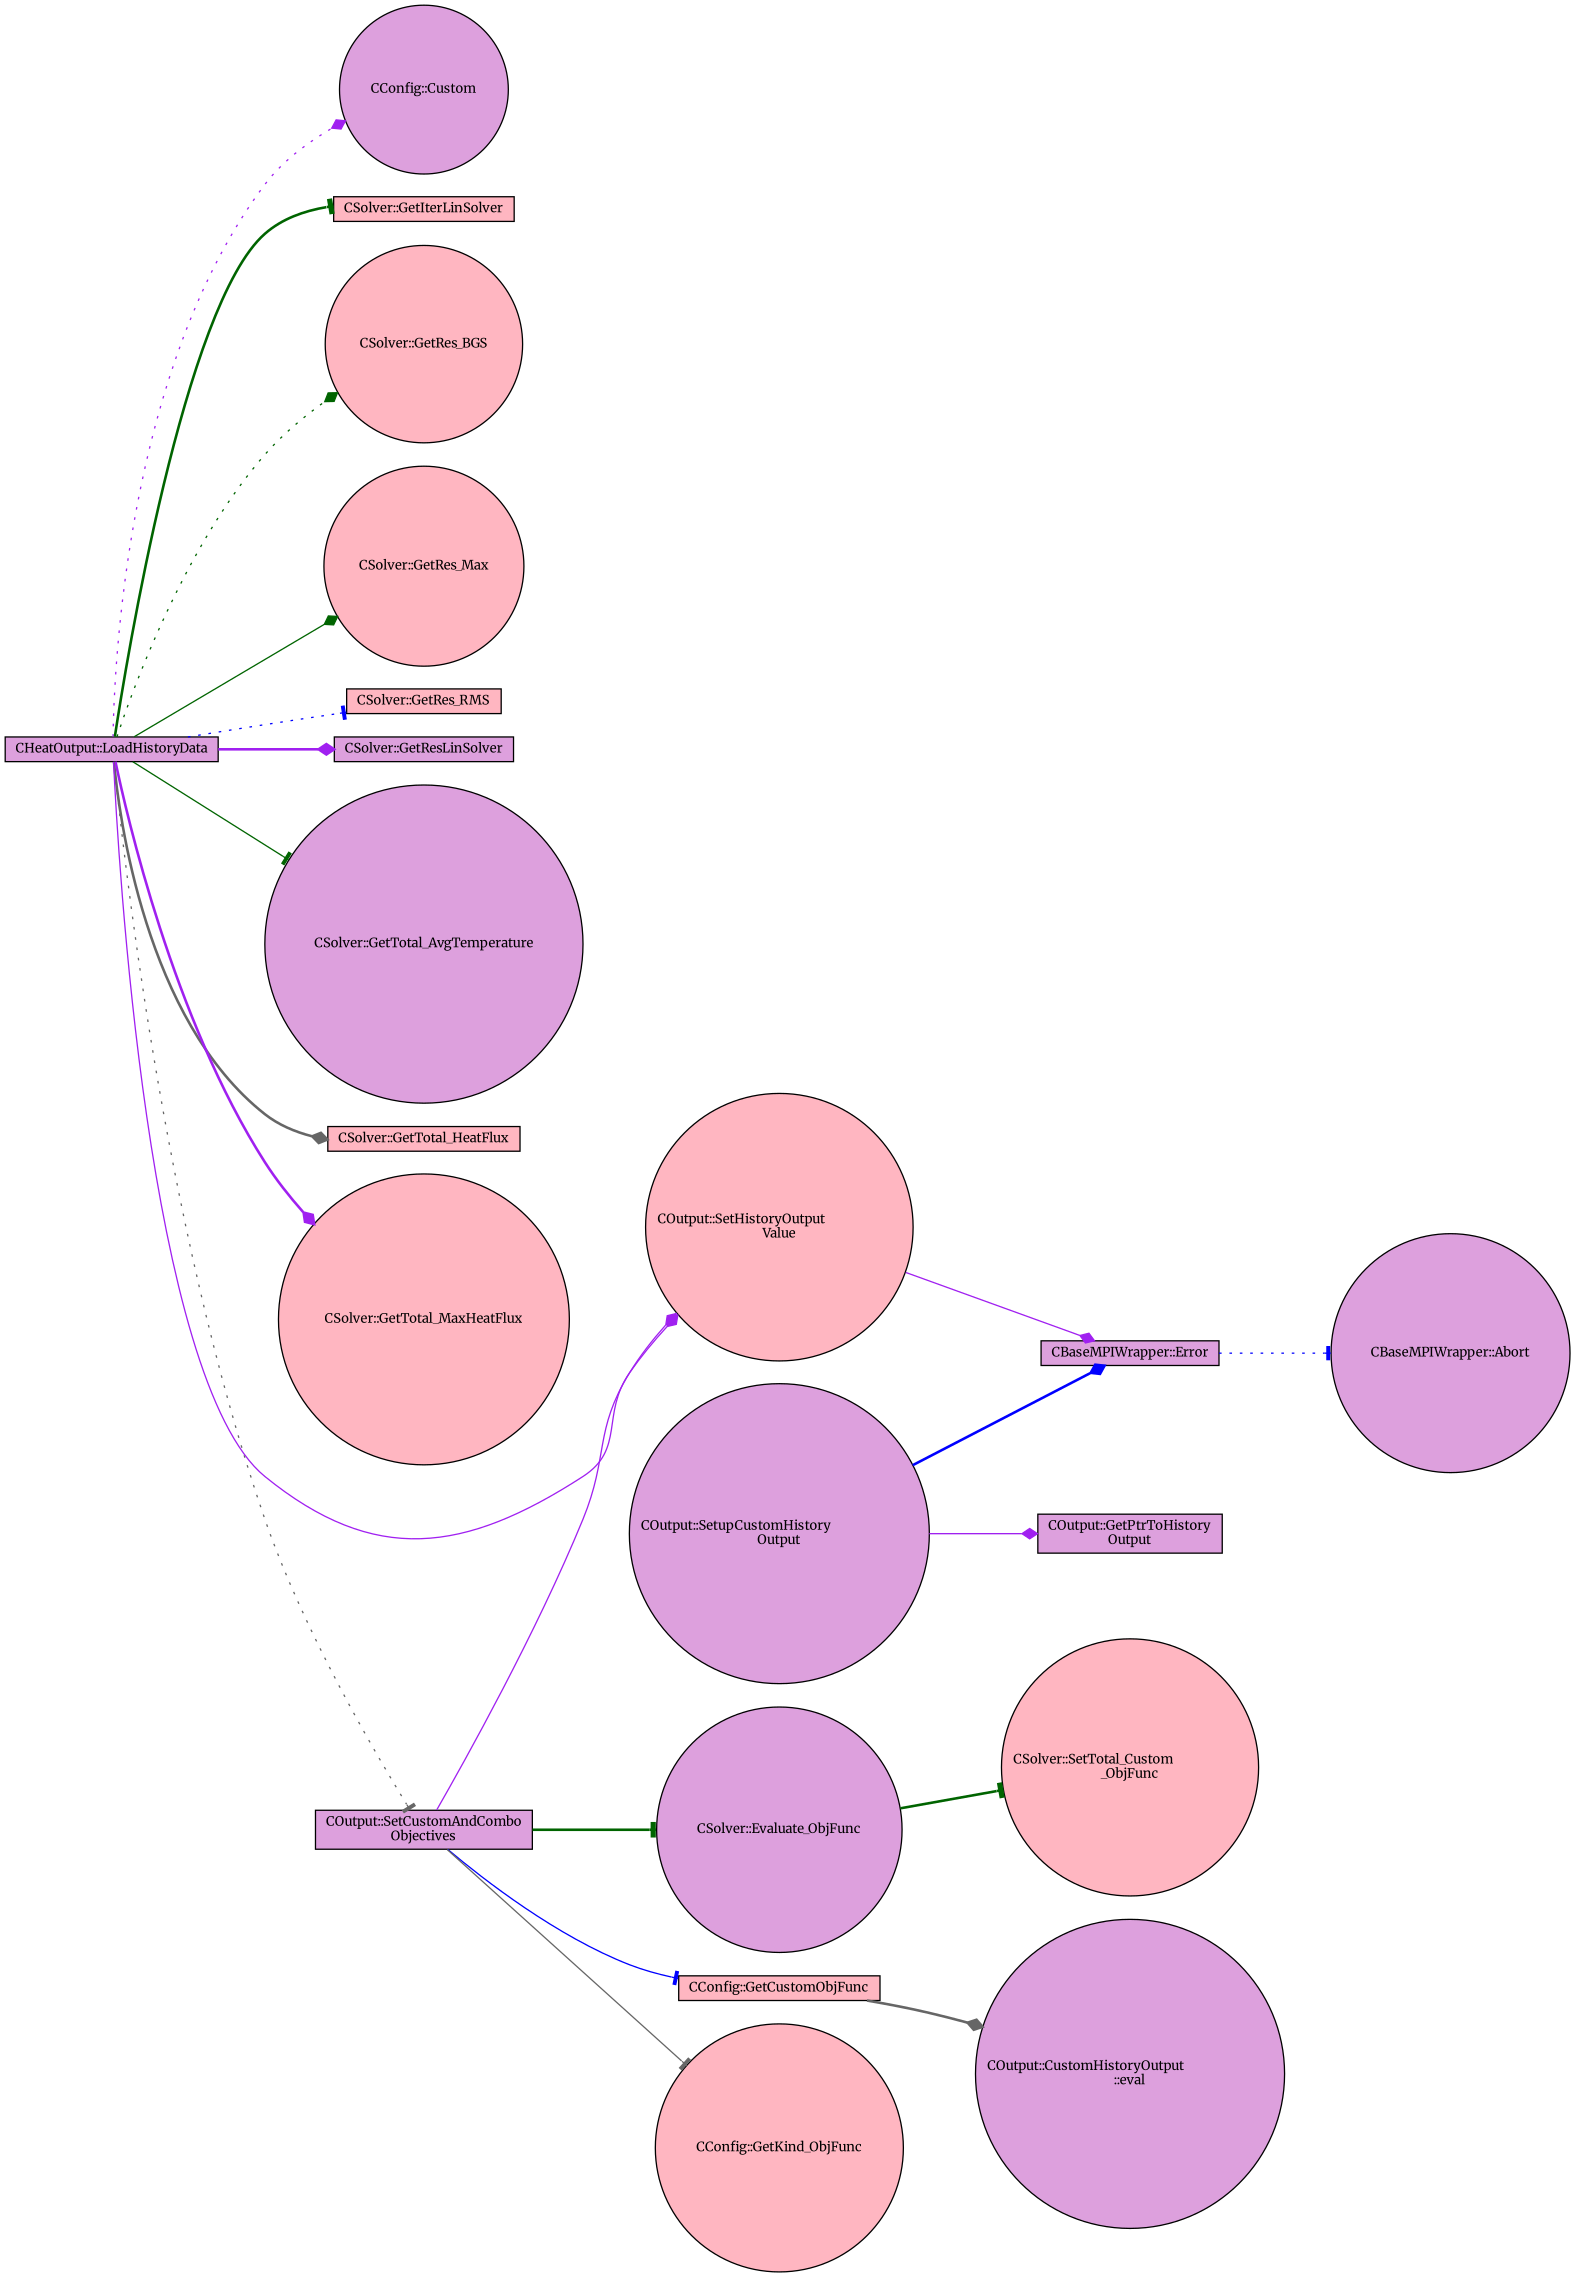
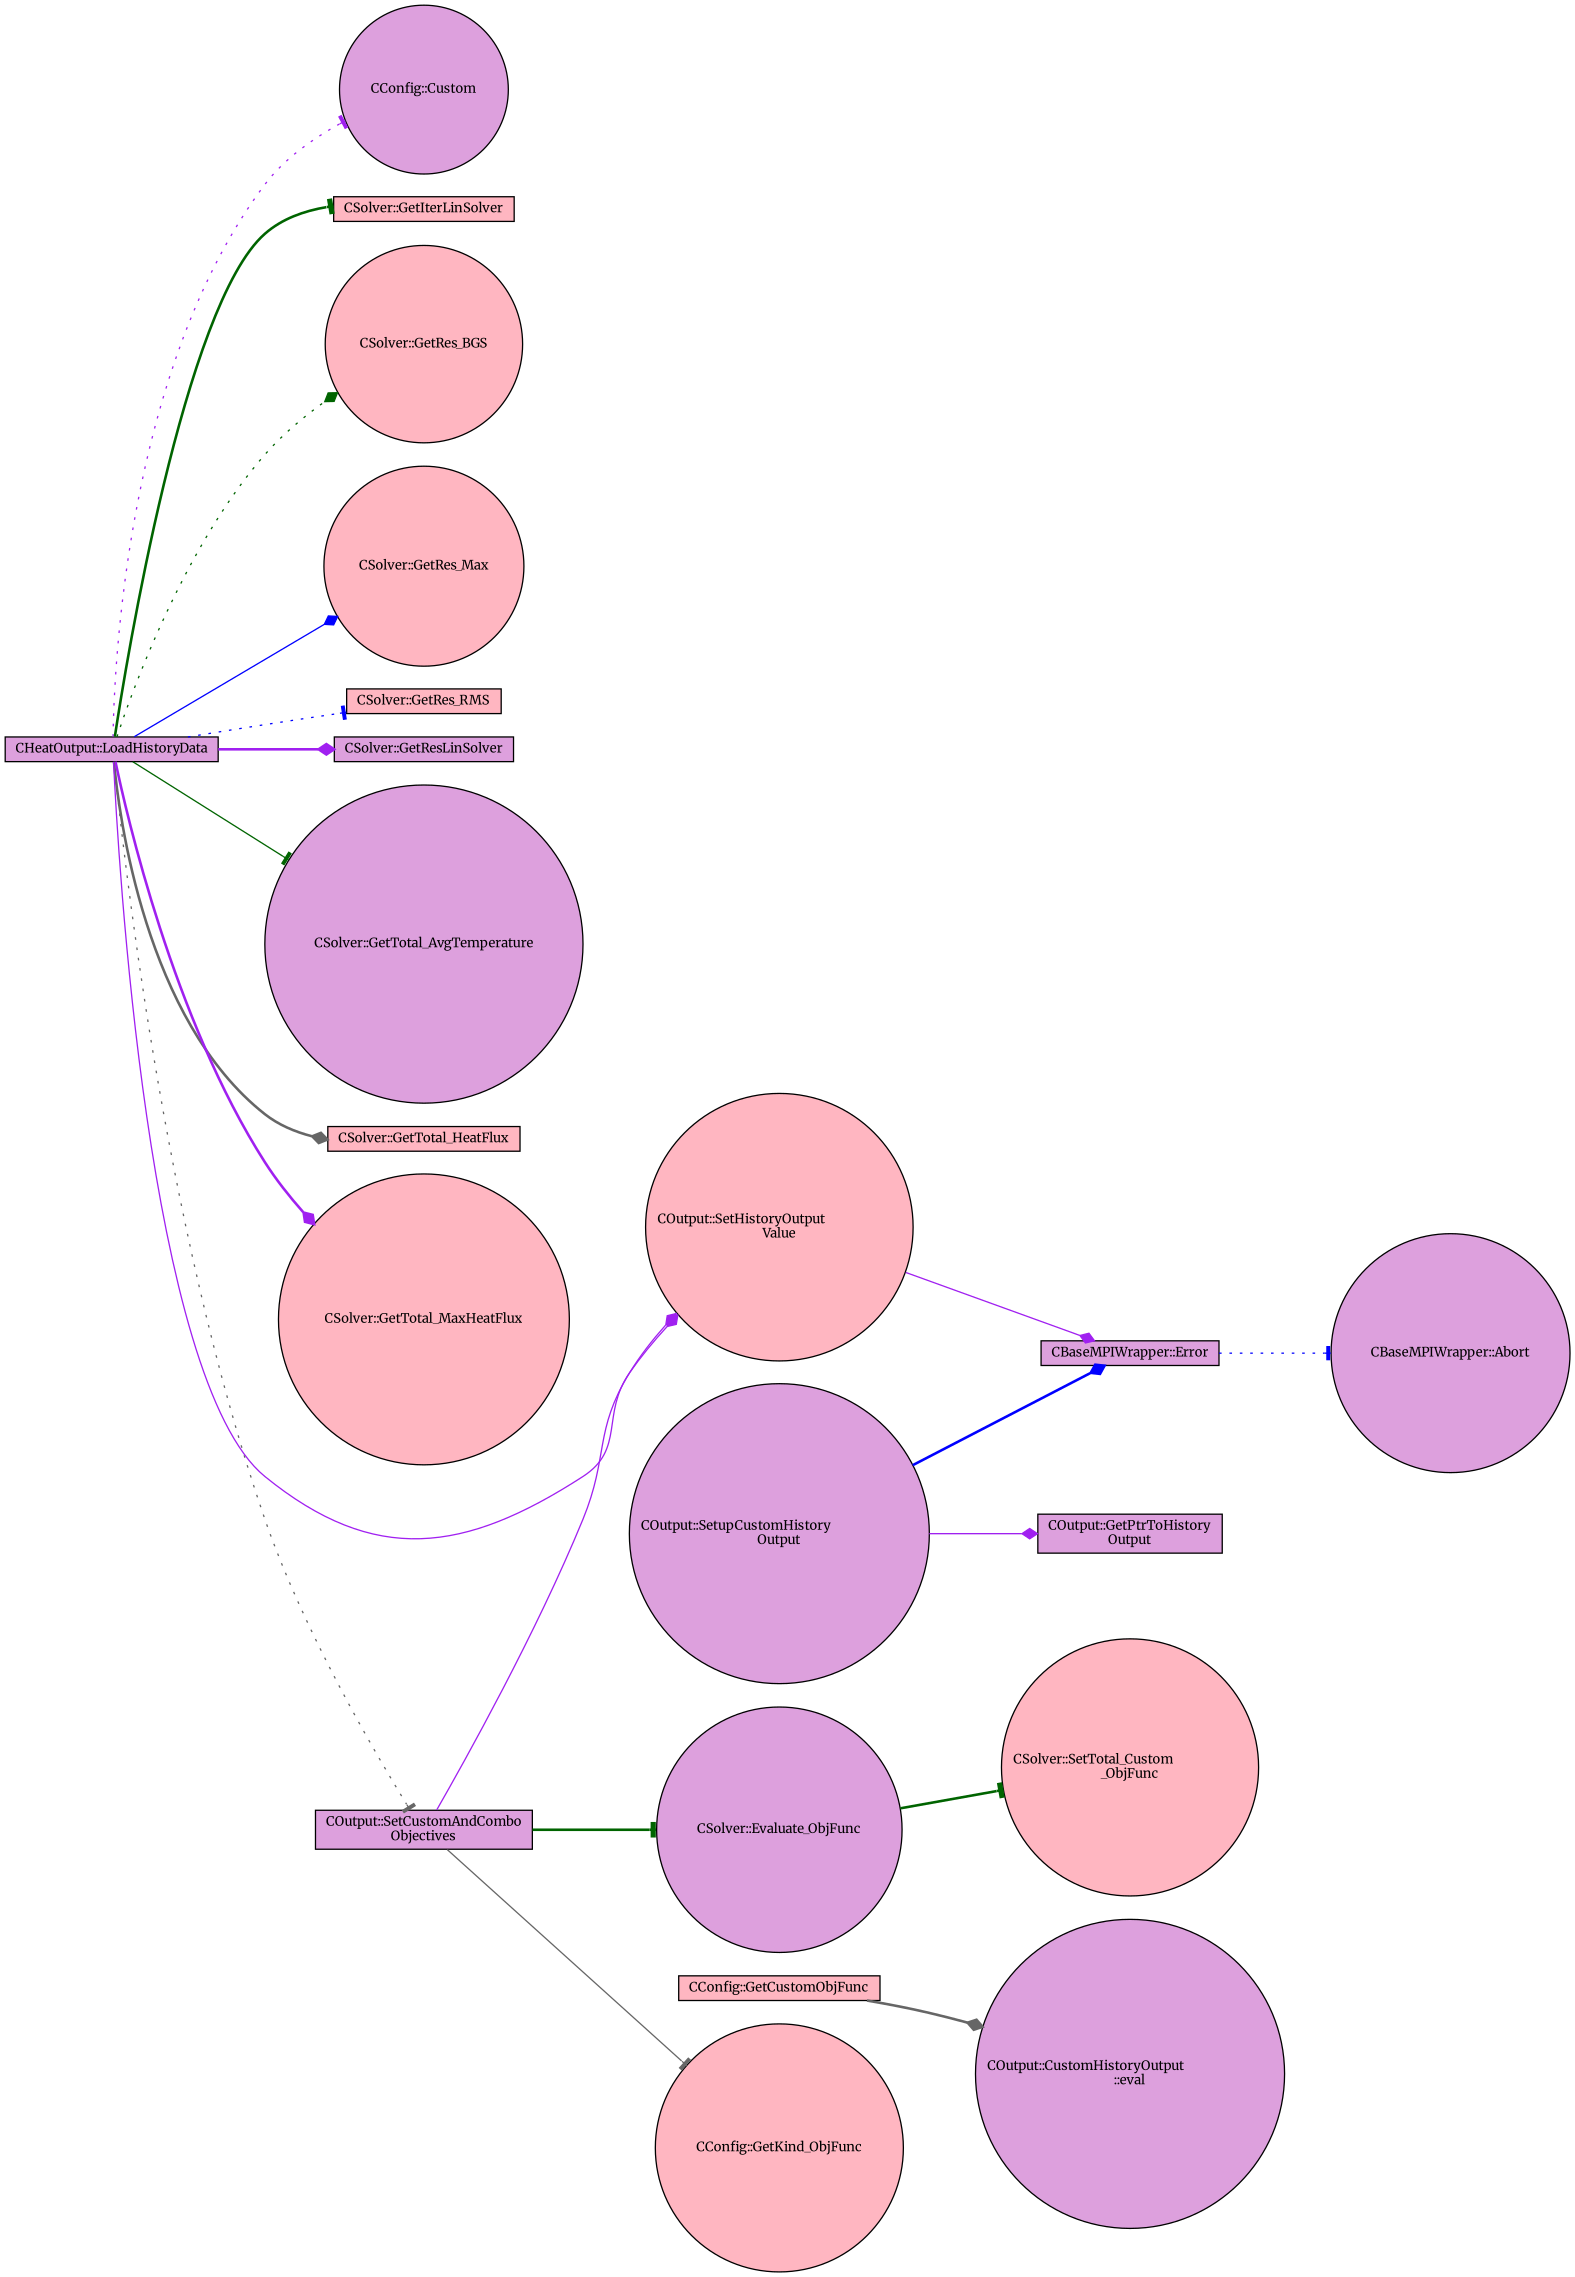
edge "CHeatOutput::LoadHistoryData" -> "CConfig::Custom": arrowhead diamond -> tee
edge "CHeatOutput::LoadHistoryData" -> "CSolver::GetRes_Max": color darkgreen -> blue
edge "COutput::SetCustomAndCombo Objectives" -> "CConfig::GetCustomObjFunc": removed
